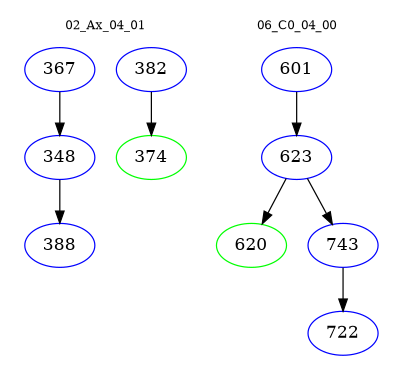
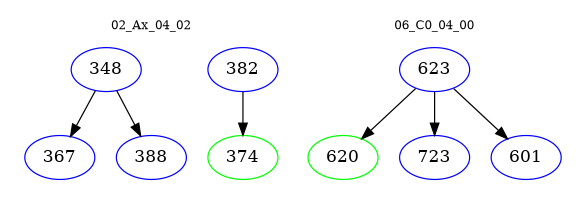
cluster "02_Ax_04_01": label "02_Ax_04_01" -> "02_Ax_04_02"
edge "367" -> "348": reversed
edge "601" -> "623": reversed
node "743": label "743" -> "723"
node "722": removed
